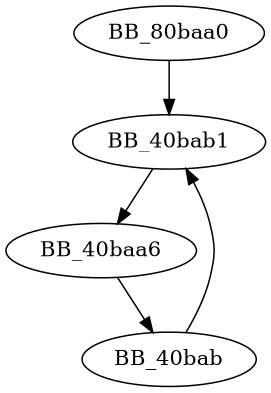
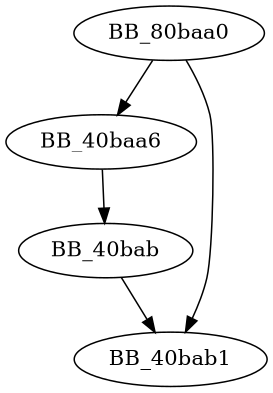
edge "BB_40bab1" -> "BB_40baa6": now "BB_80baa0" -> "BB_40baa6"
